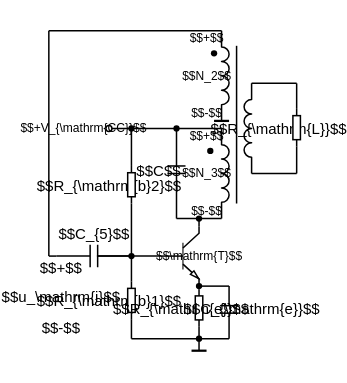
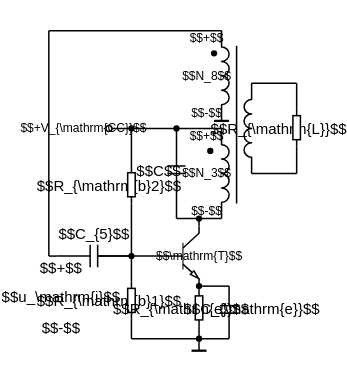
node "$$N_2$$": label "$$N_2$$" -> "$$N_8$$"
